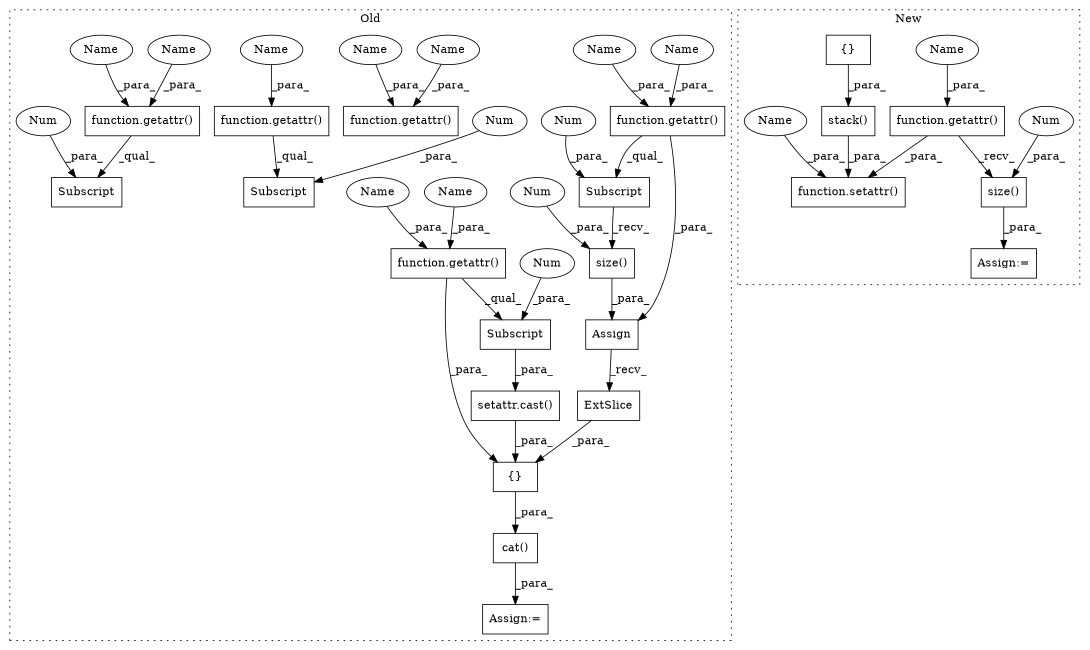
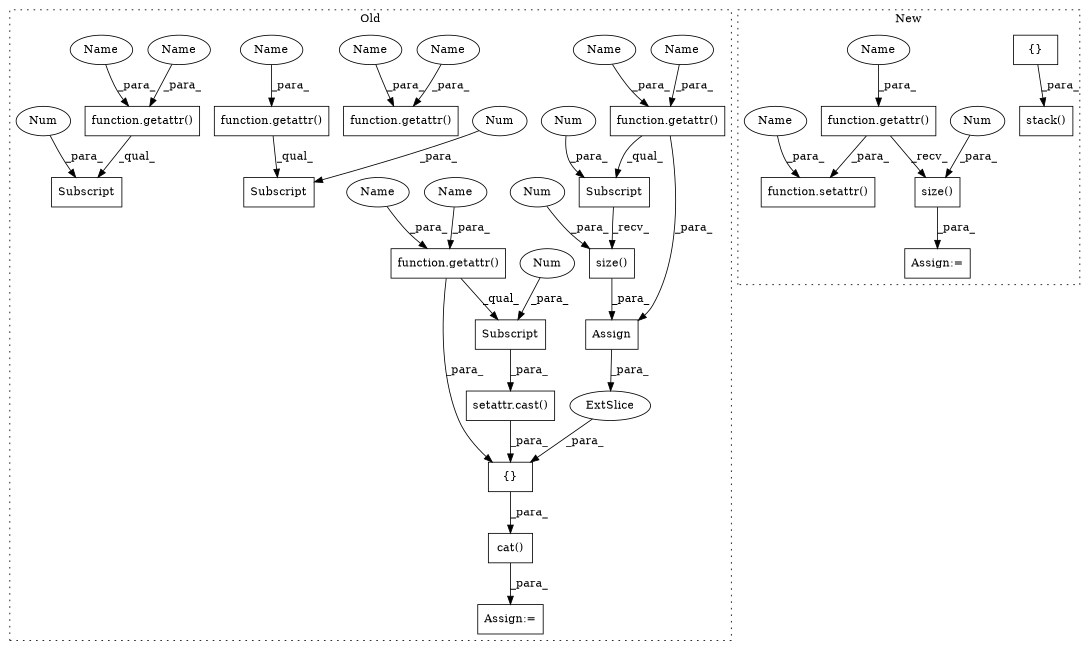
edge "stack()" -> "function.setattr()": removed, label "_para_"
edge "Assign" -> "ExtSlice": label "_recv_" -> "_para_"
node "ExtSlice": shape box -> ellipse
